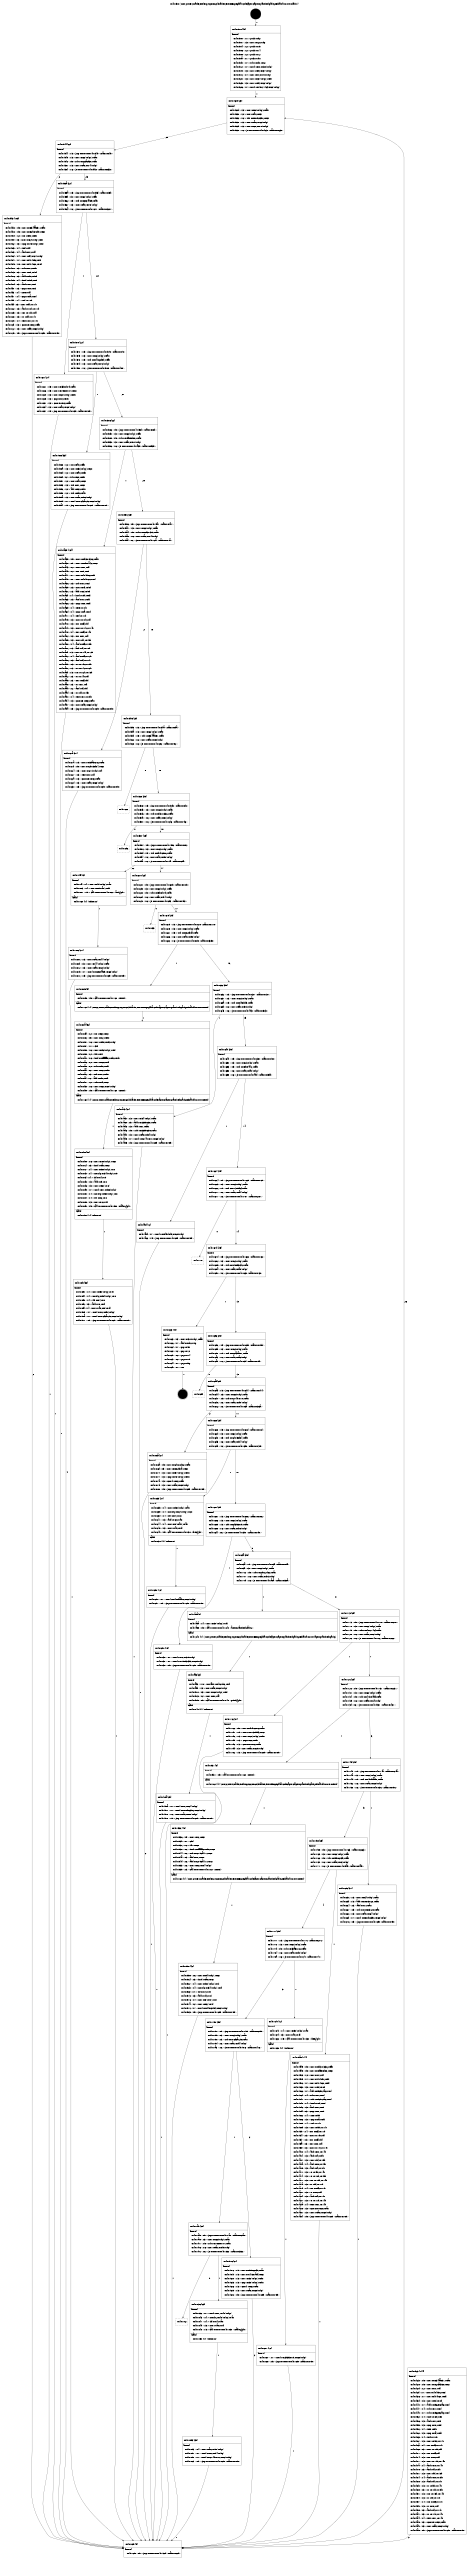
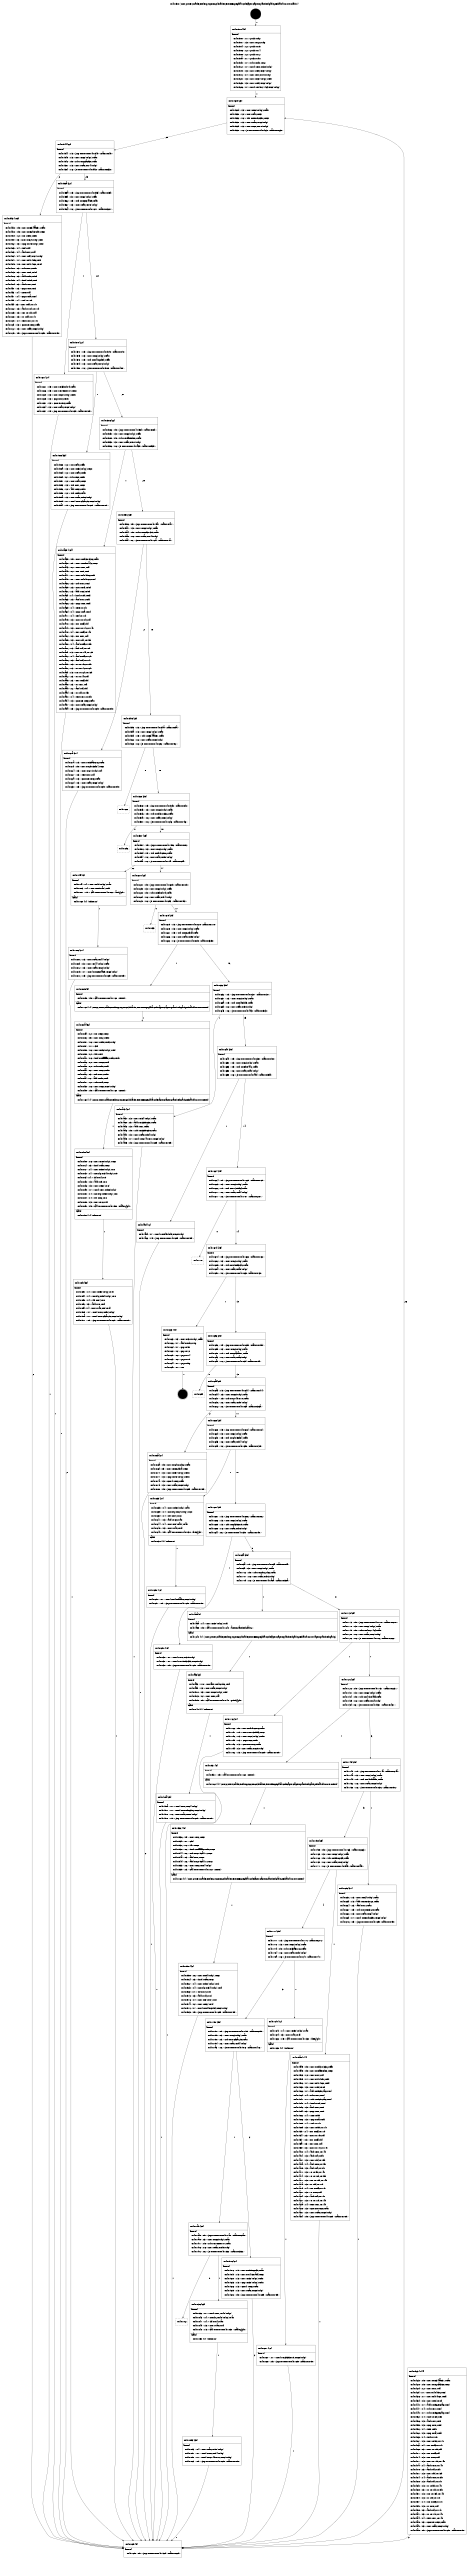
edge "0x401c1a [27]" -> "0x401ce9 [5]": label " 4" -> " 2"
